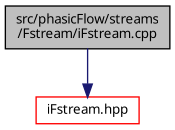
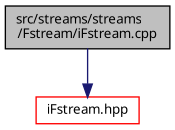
node "src/phasicFlow/streams /Fstream/iFstream.cpp": label "src/phasicFlow/streams /Fstream/iFstream.cpp" -> "src/streams/streams /Fstream/iFstream.cpp"
